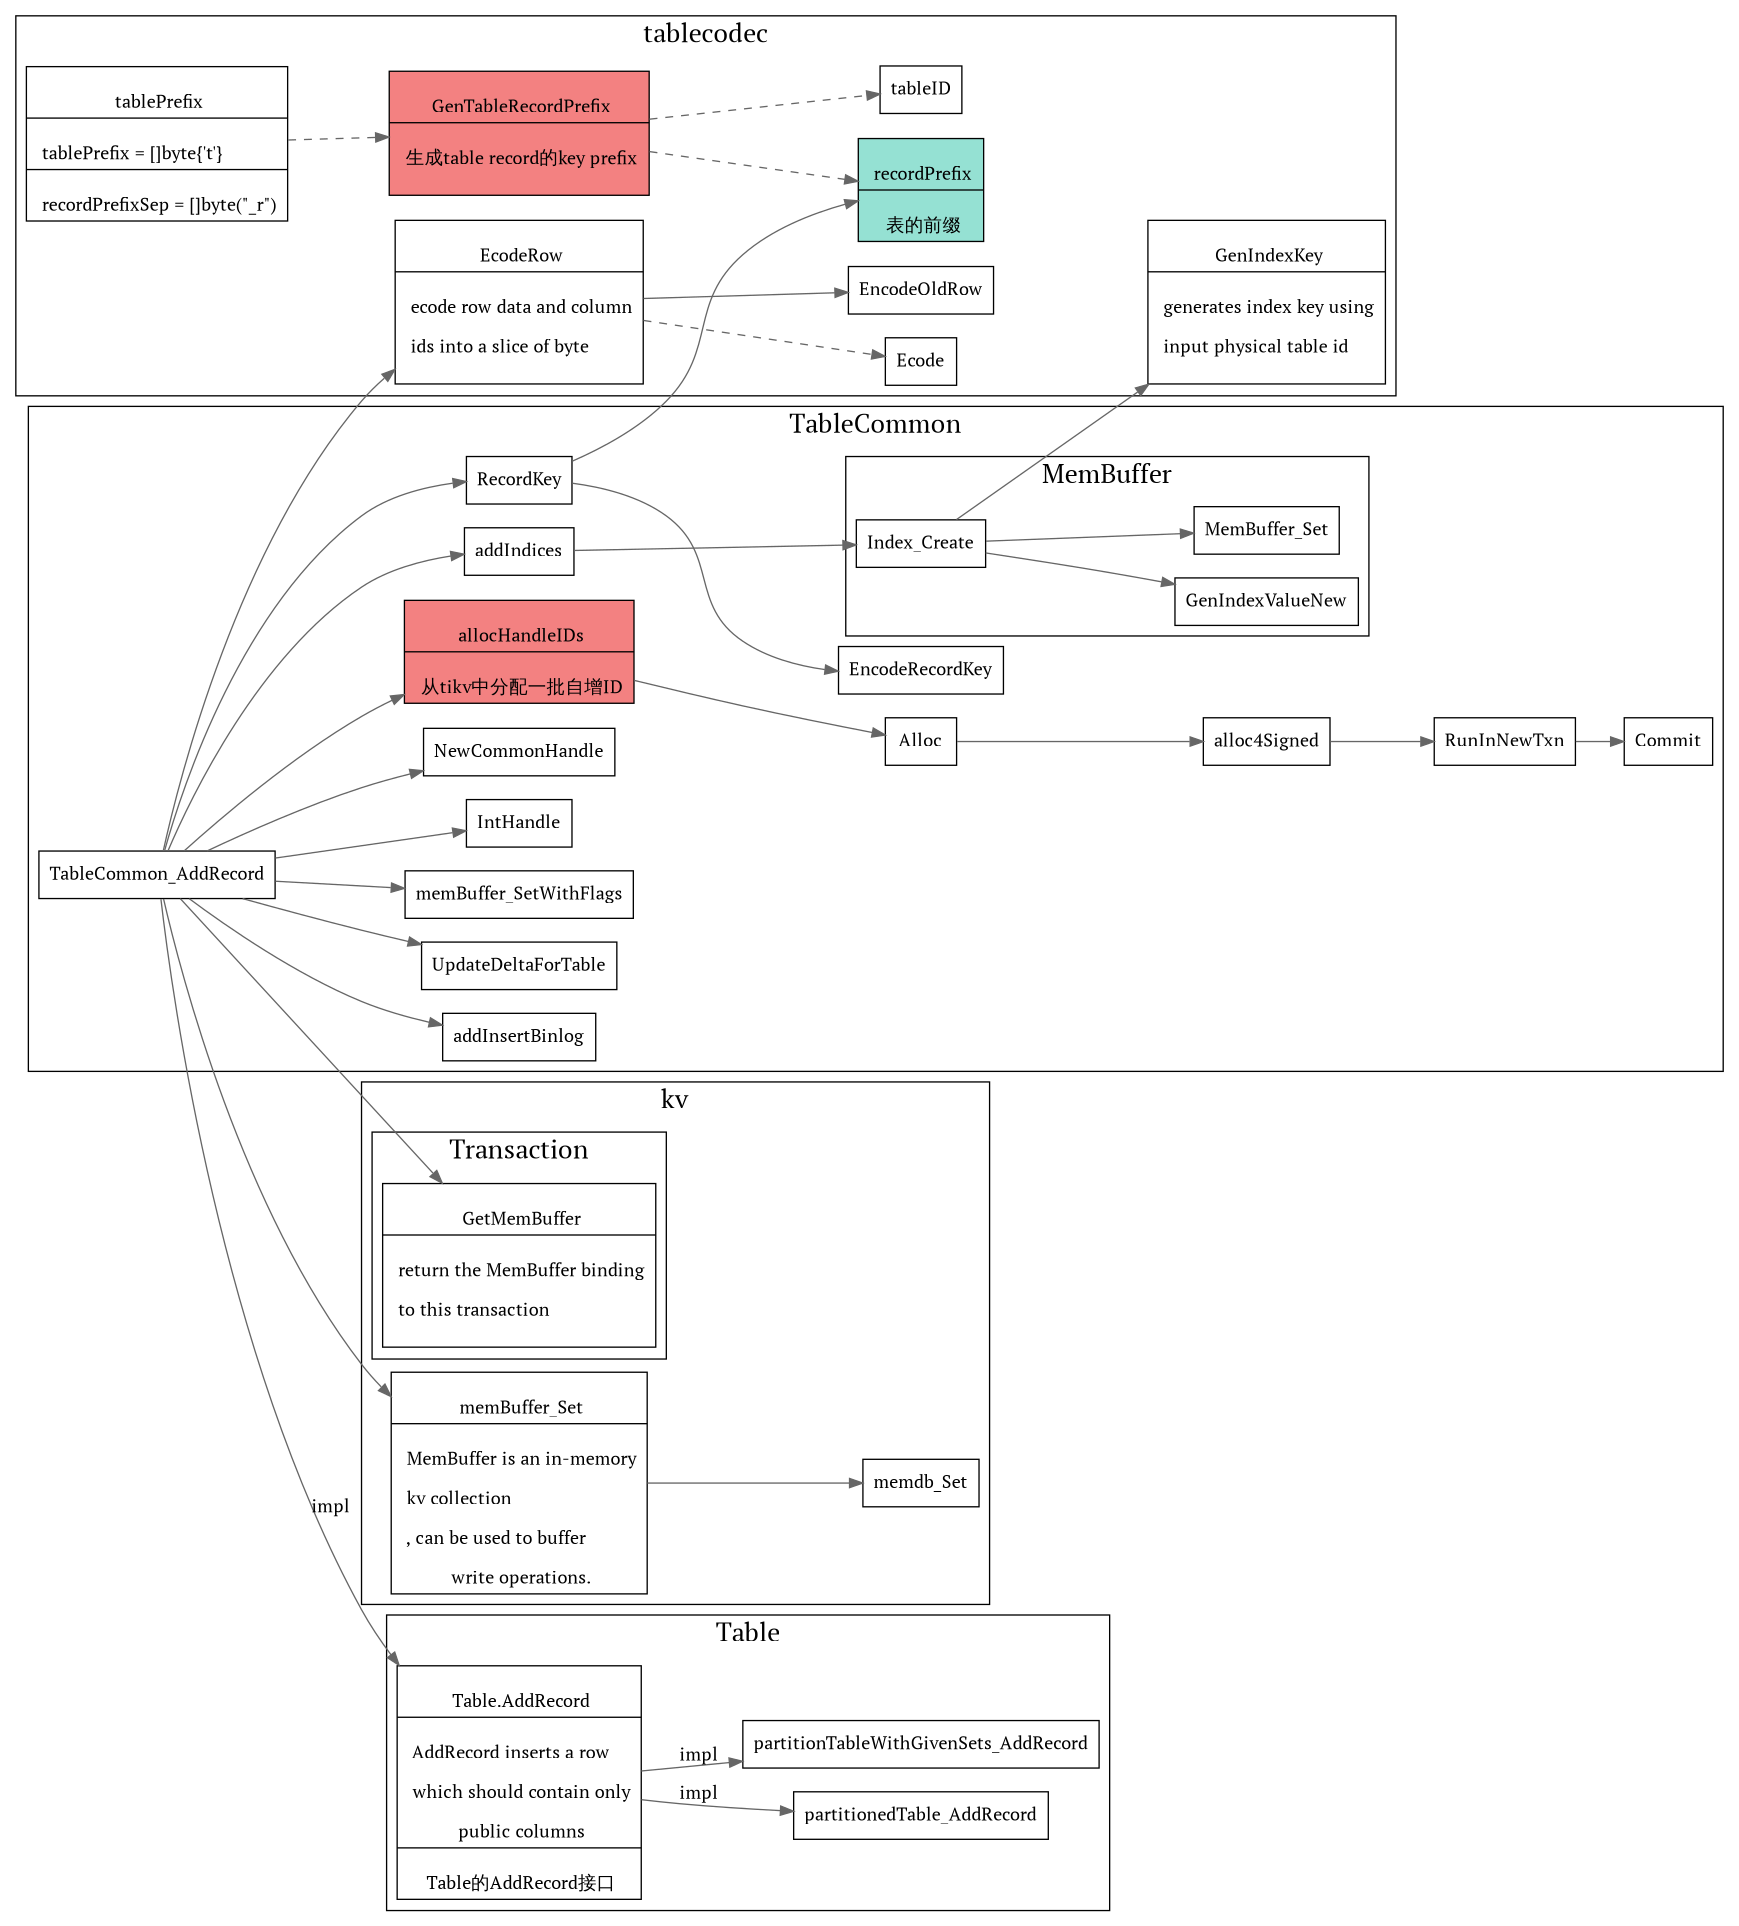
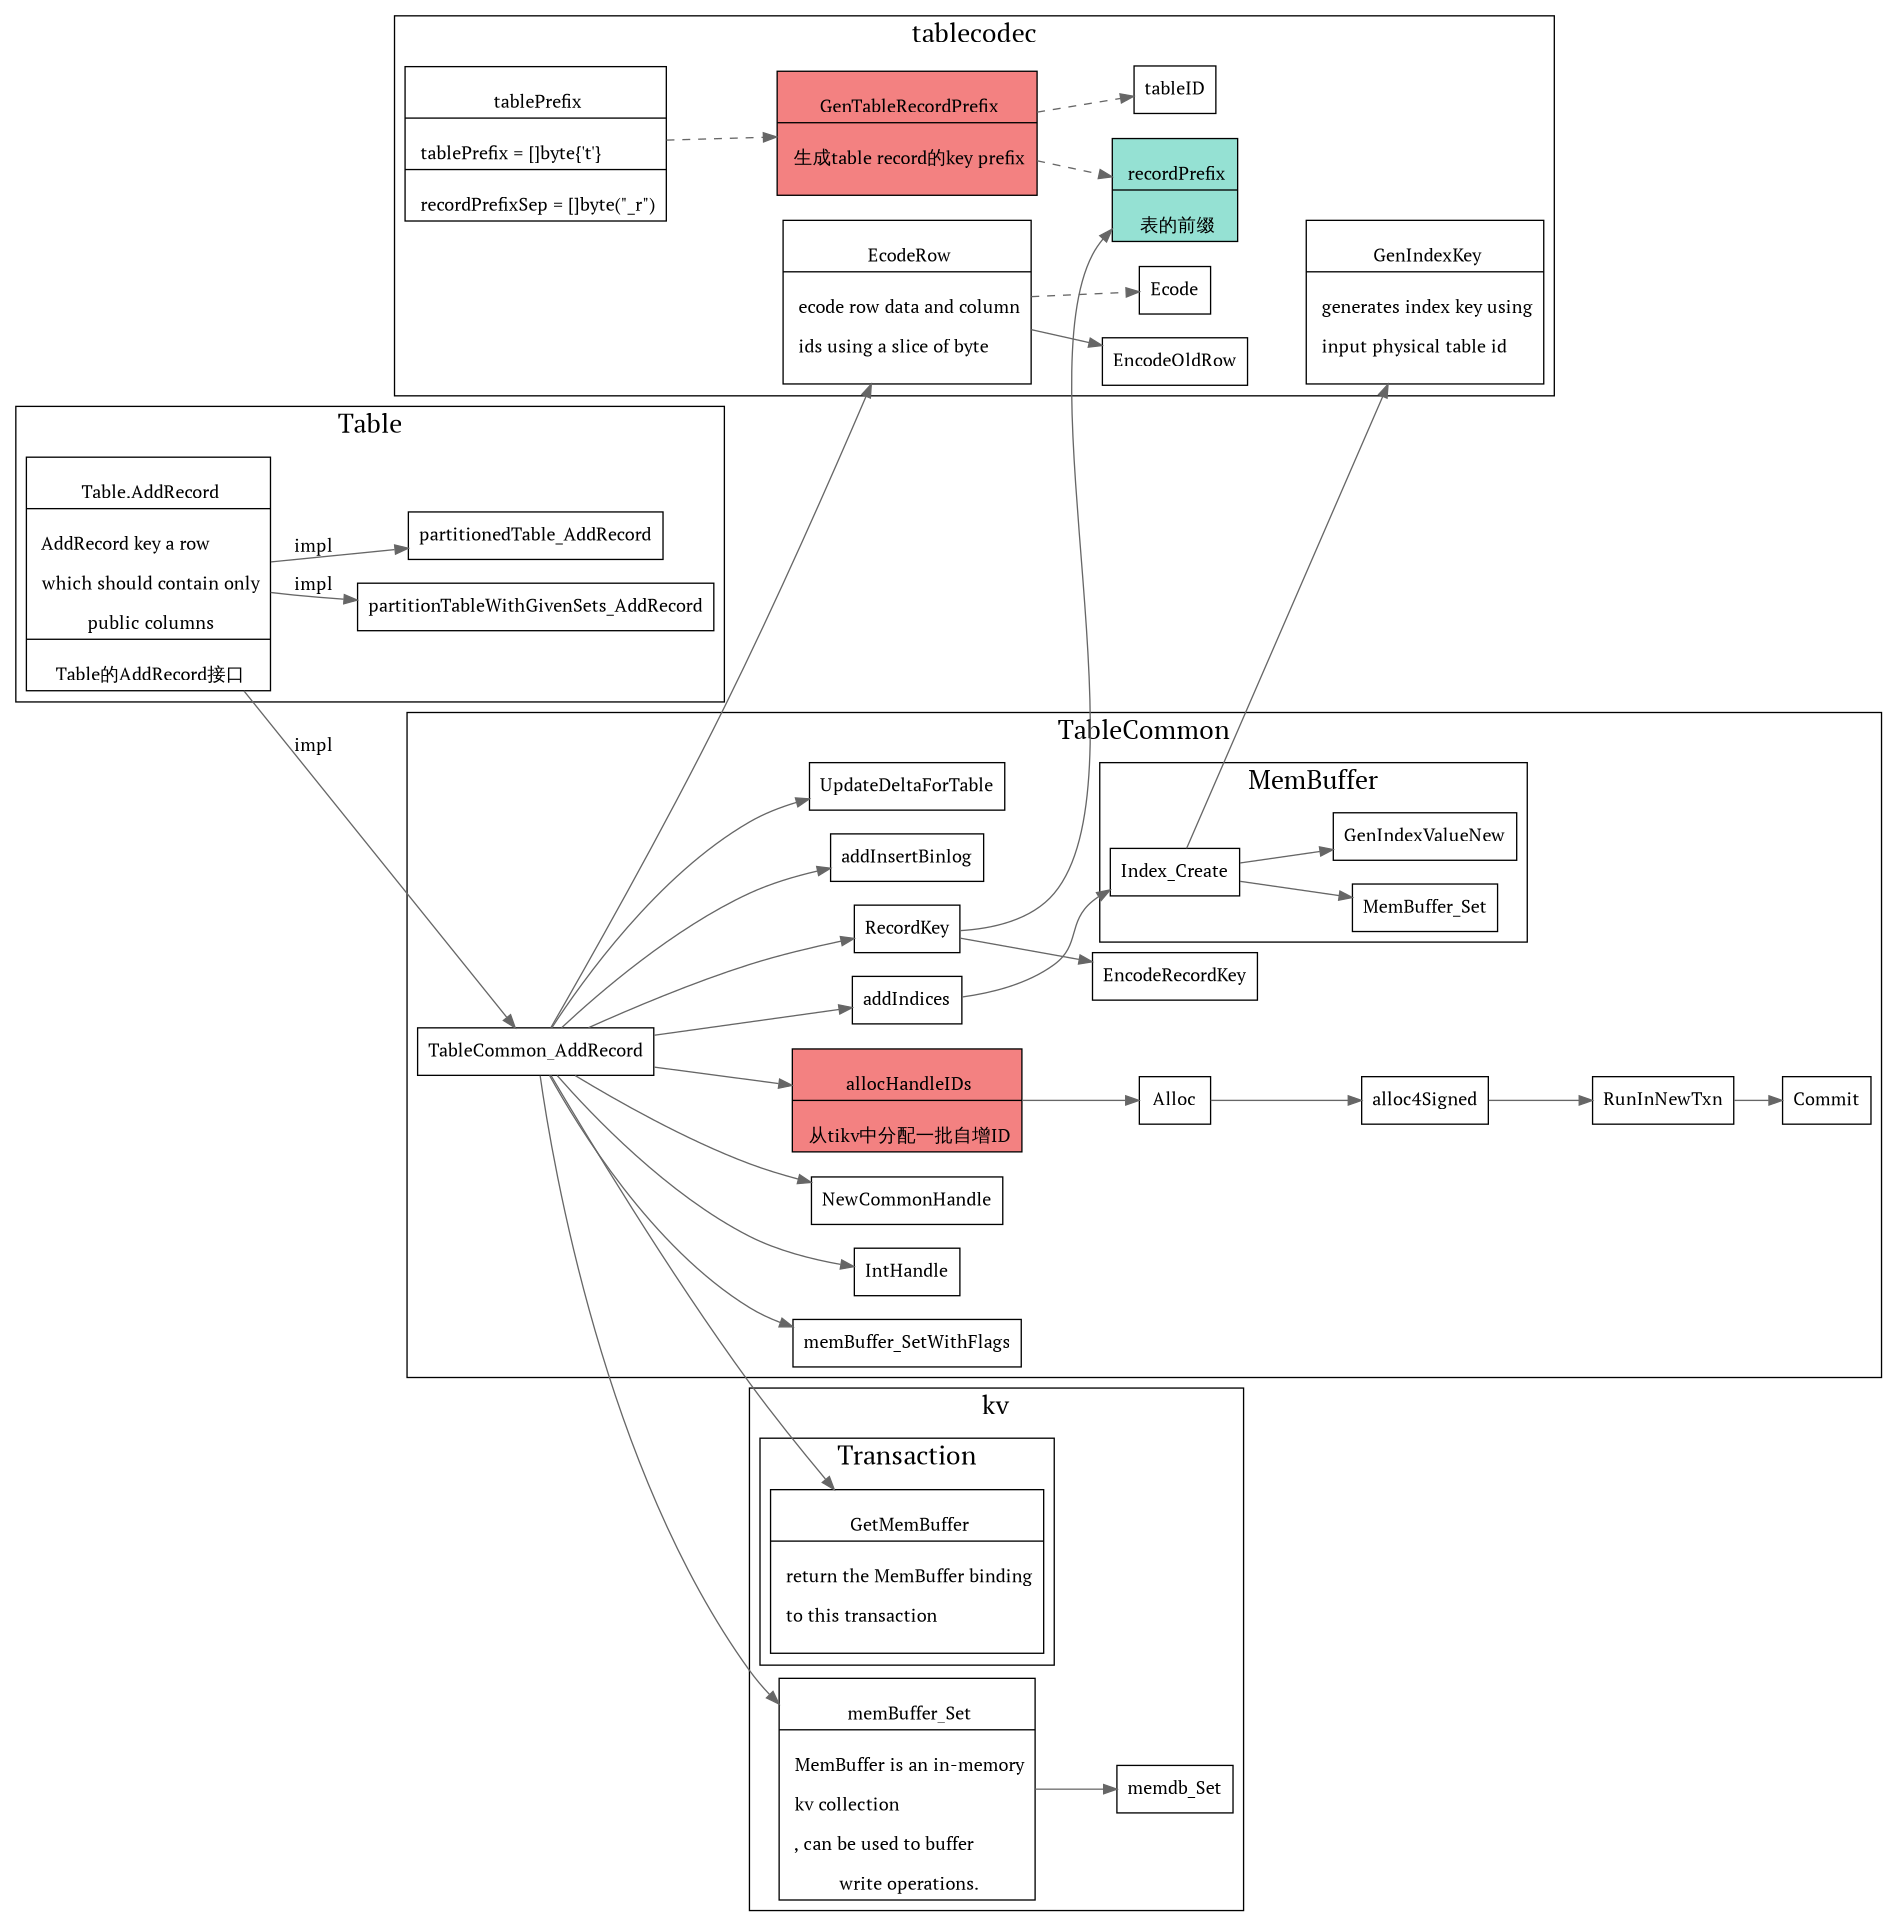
node "EcodeRow": text "ids into a slice of byte" -> "ids using a slice of byte"
edge "TableCommon_AddRecord" -> "Table.AddRecord": reversed
node "Table.AddRecord": text "AddRecord inserts a row" -> "AddRecord key a row"
